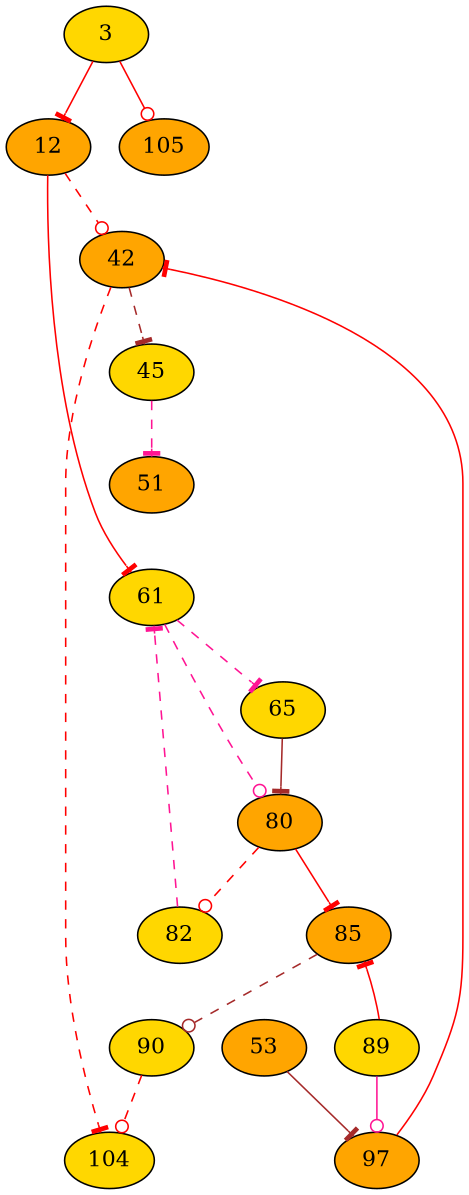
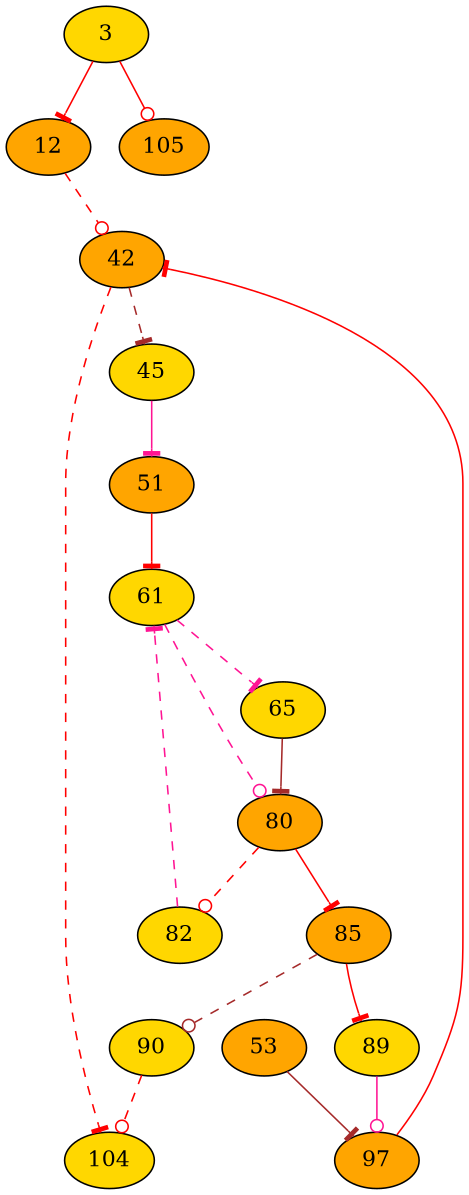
edge "12" -> "61": now "51" -> "61"
edge "45" -> "51": style dashed -> solid
edge "89" -> "85": reversed
